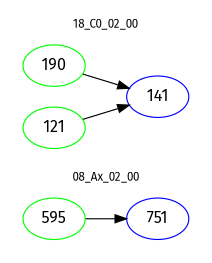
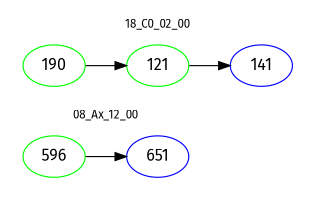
edge "190" -> "141": now "190" -> "121"
cluster "08_Ax_02_00": label "08_Ax_02_00" -> "08_Ax_12_00"
node "595": label "595" -> "596"
node "751": label "751" -> "651"
